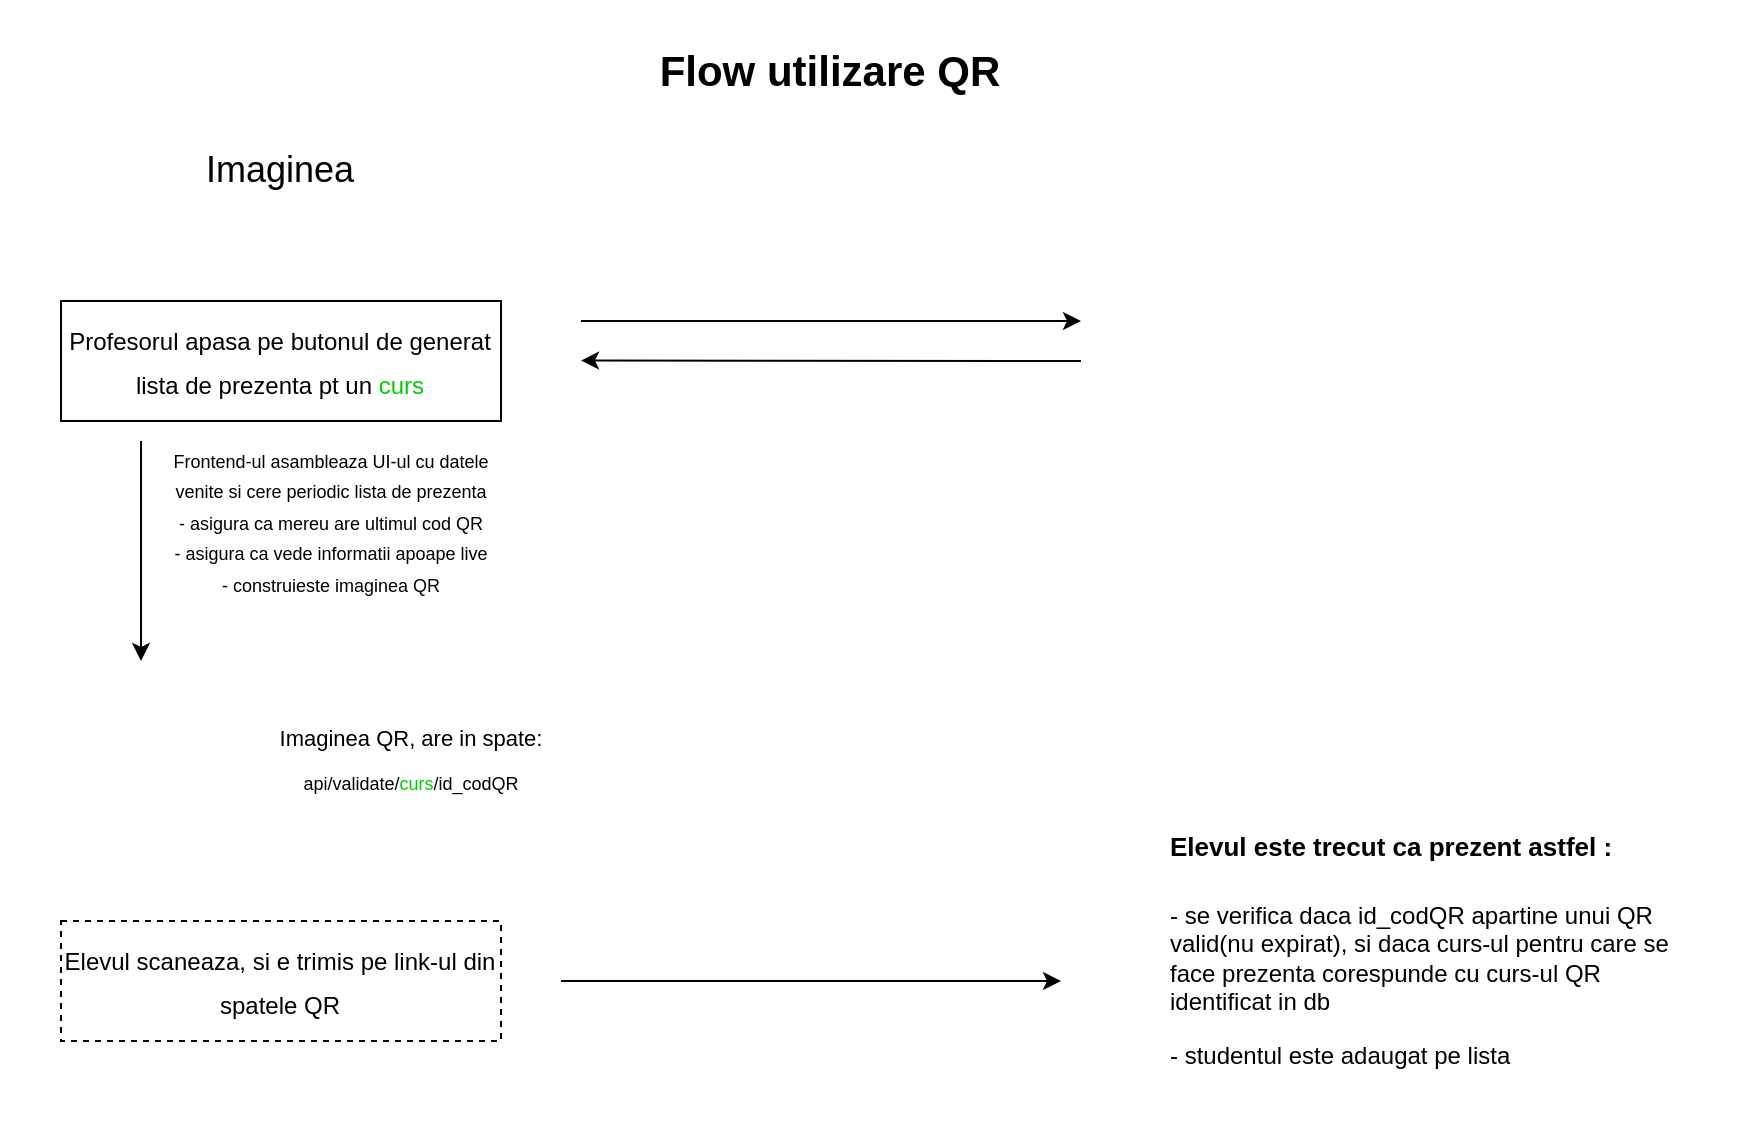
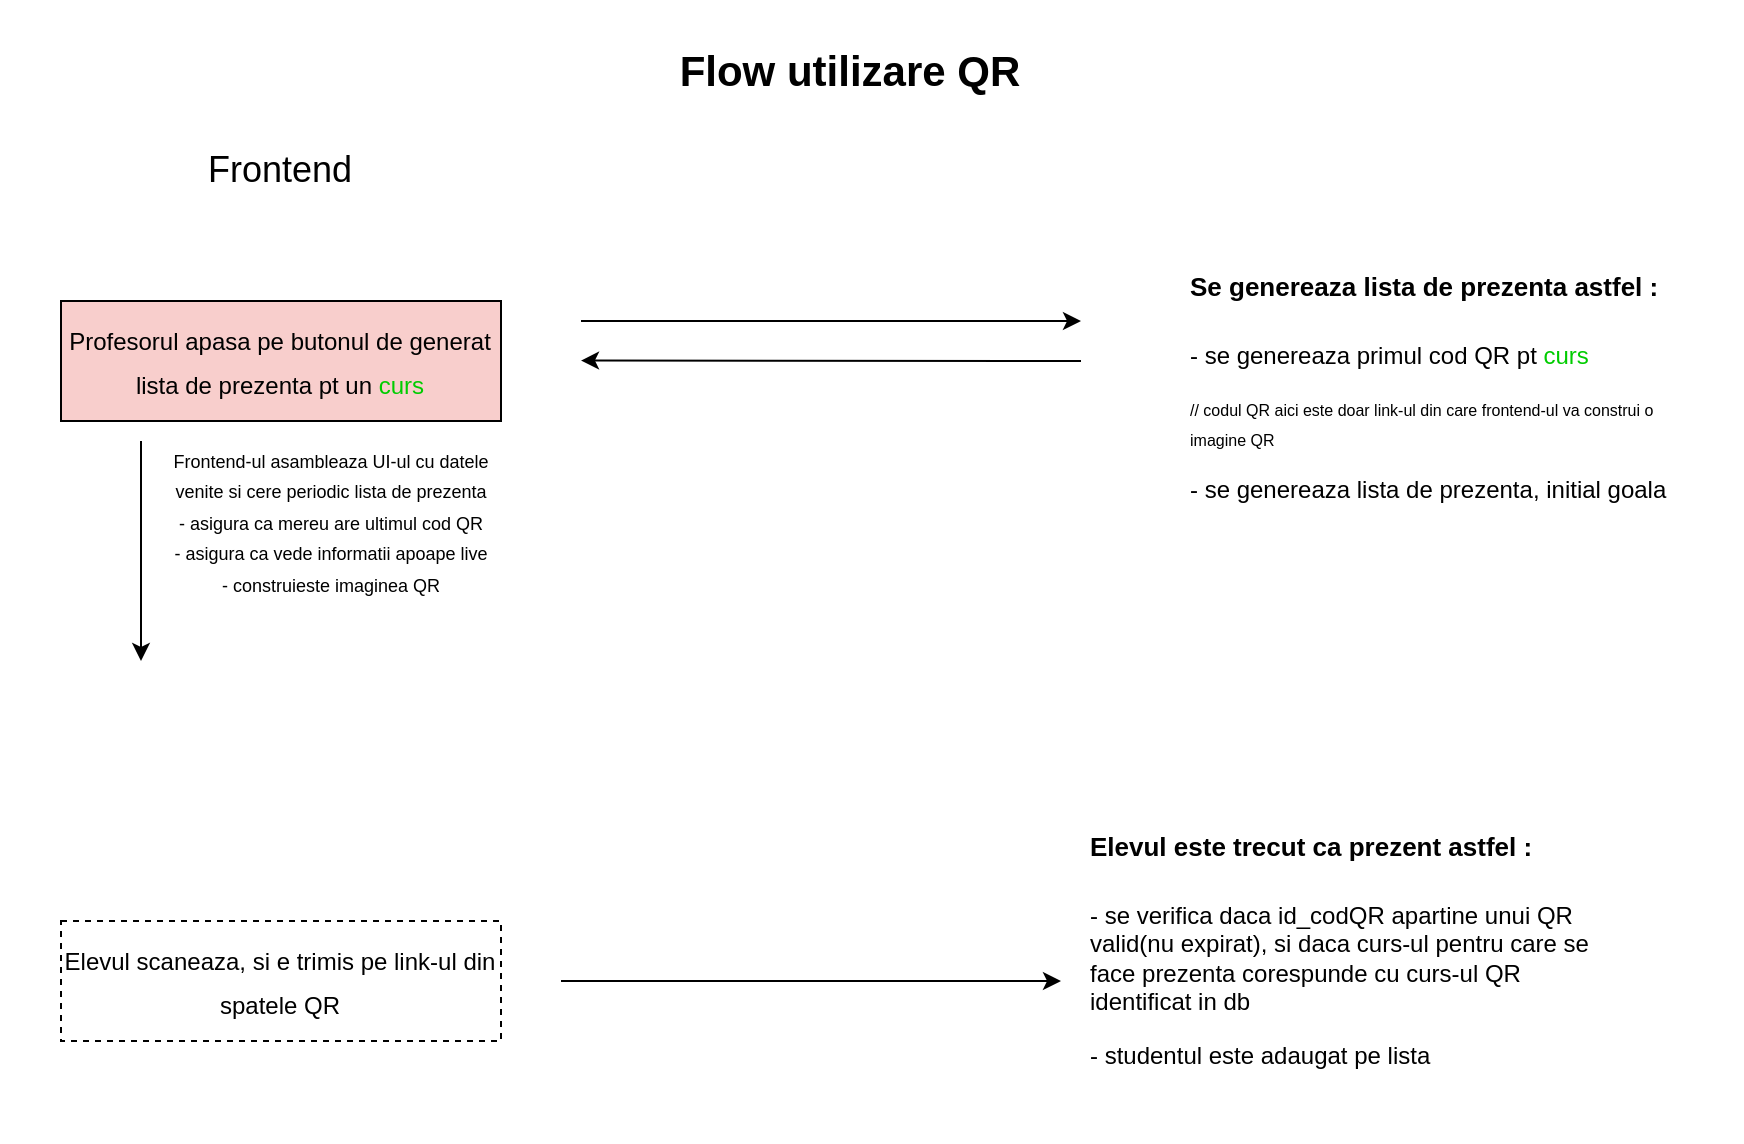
node "Flow utilizare QR": moved (831, 71) -> (851, 71)
node "Imaginea": label "Imaginea" -> "Frontend"
node "Profesorul apasa pe butonul de generat lista de prezenta pt un curs": fillcolor #ffffff -> #f8cecc
node "Se genereaza lista de prezenta astfel :- se genereaza primul cod QR pt curs // codul QR aici este doar link-ul din care frontend-ul va construi o imagine QR - se genereaza lista de prezenta, initial goala": added
node "Imaginea QR, are in spate: api/validate/curs/id_codQR": removed
node "Elevul este trecut ca prezent astfel :- se verifica daca id_codQR apartine unui QR valid(nu expirat), si daca curs-ul pentru care se face prezenta corespunde cu curs-ul QR identificat in db - studentul este adaugat pe lista": moved (1421, 951) -> (1341, 951)
